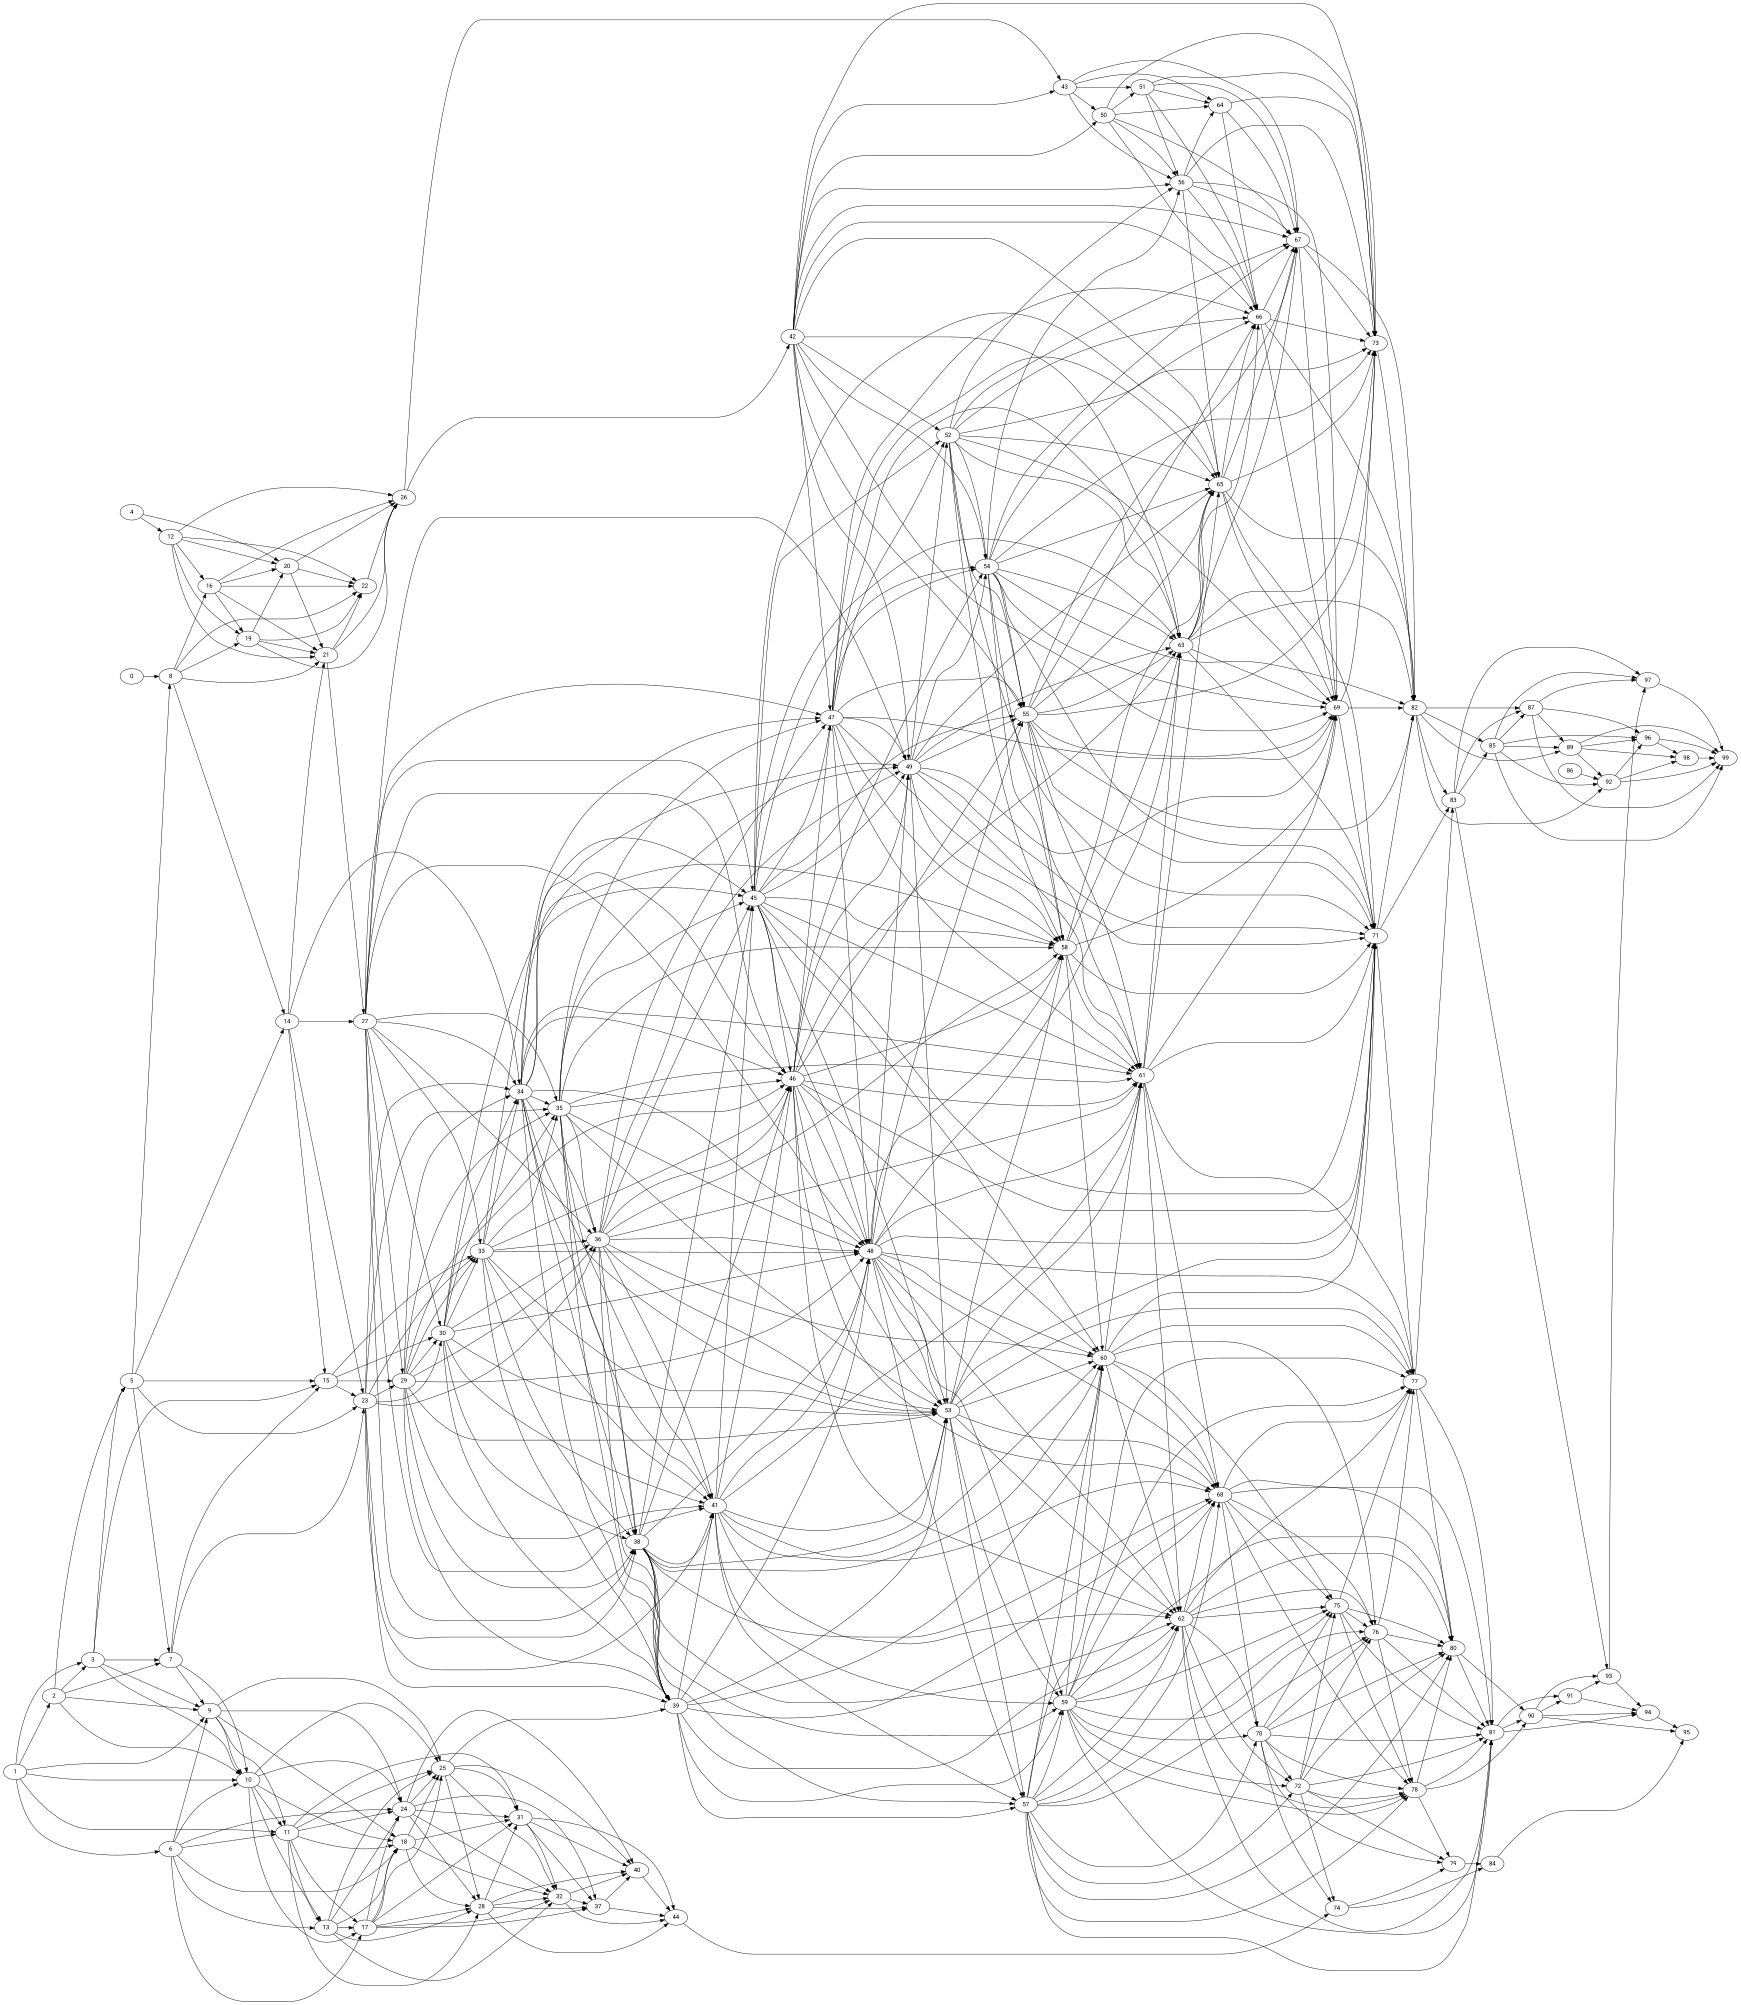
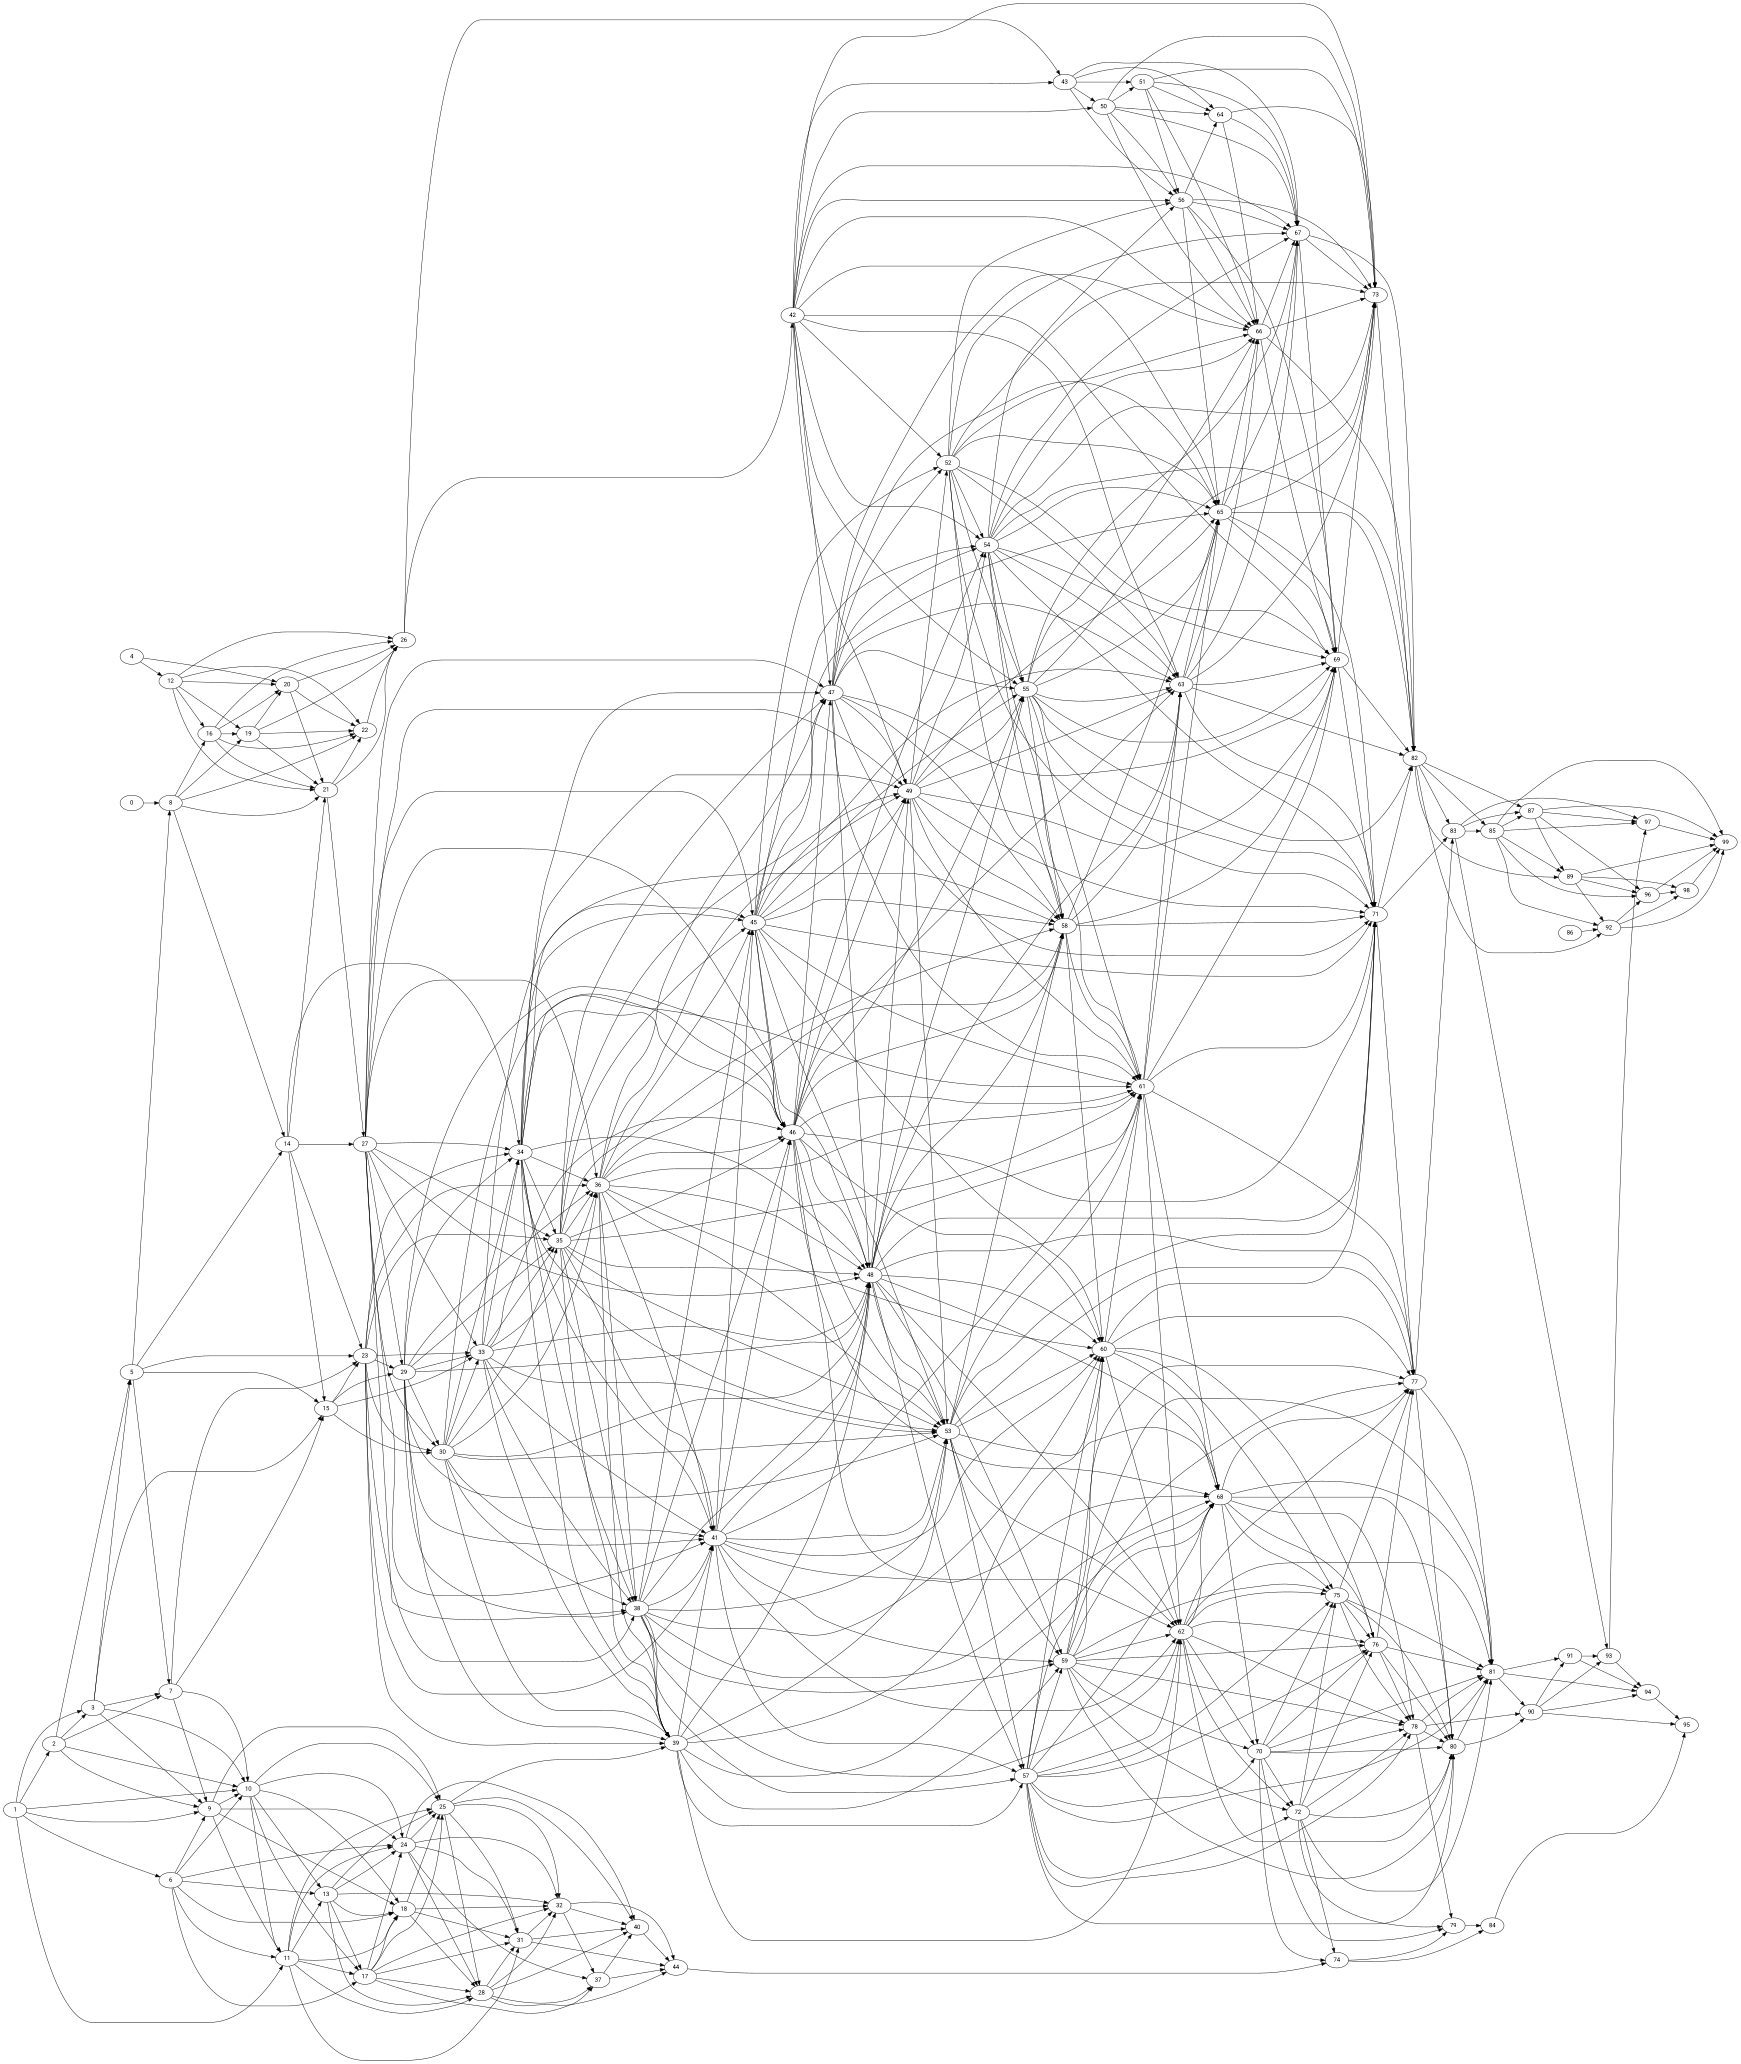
edge "31" -> "37": removed
